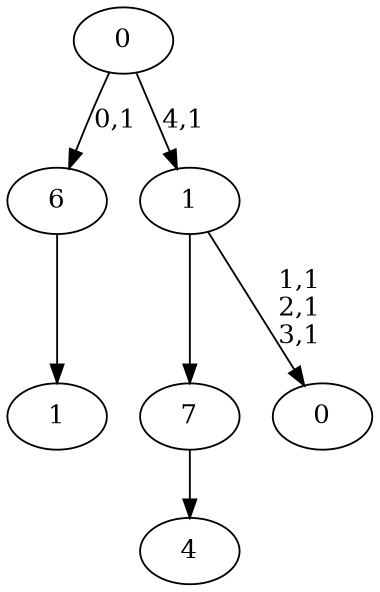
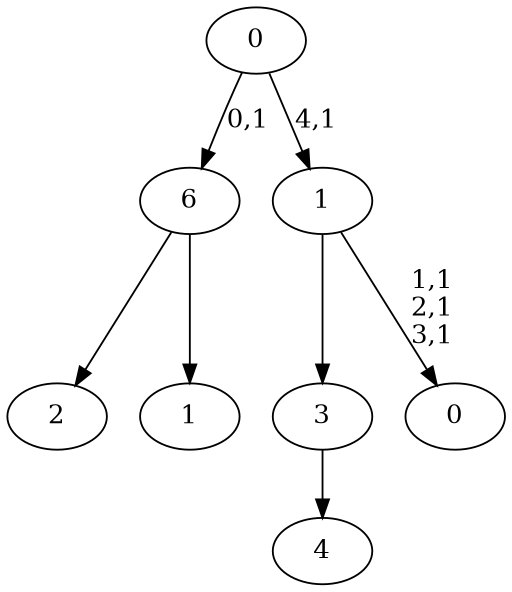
node "2": added
node "7": label "7" -> "3"
